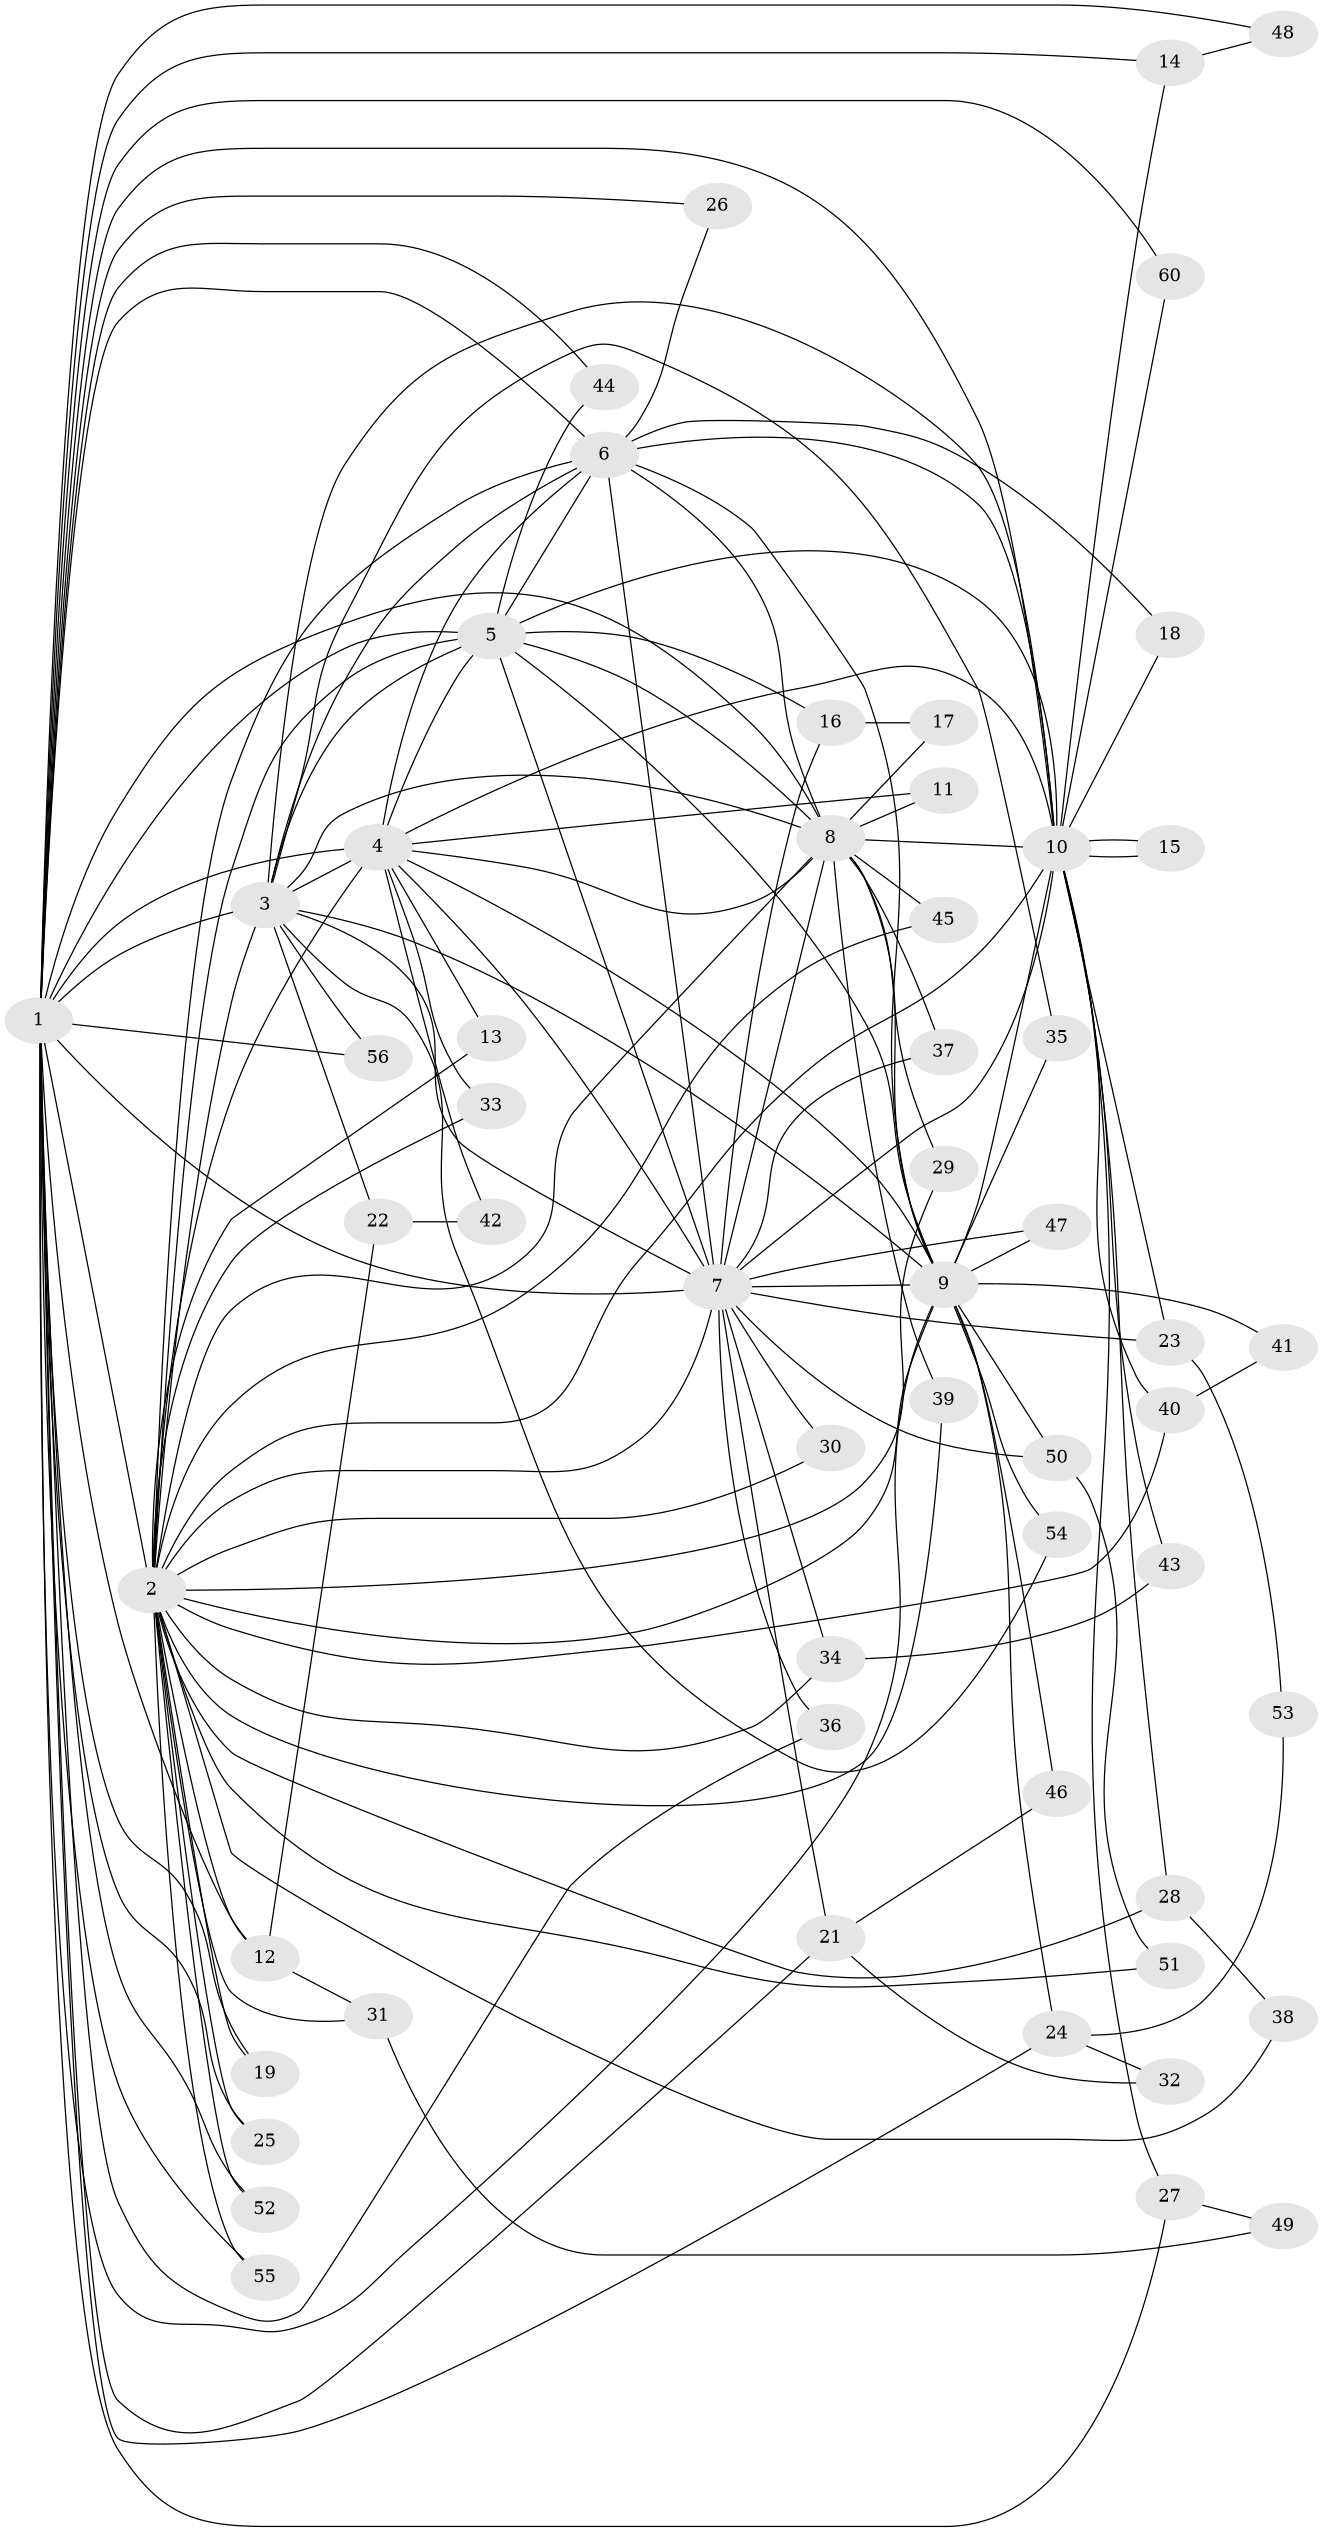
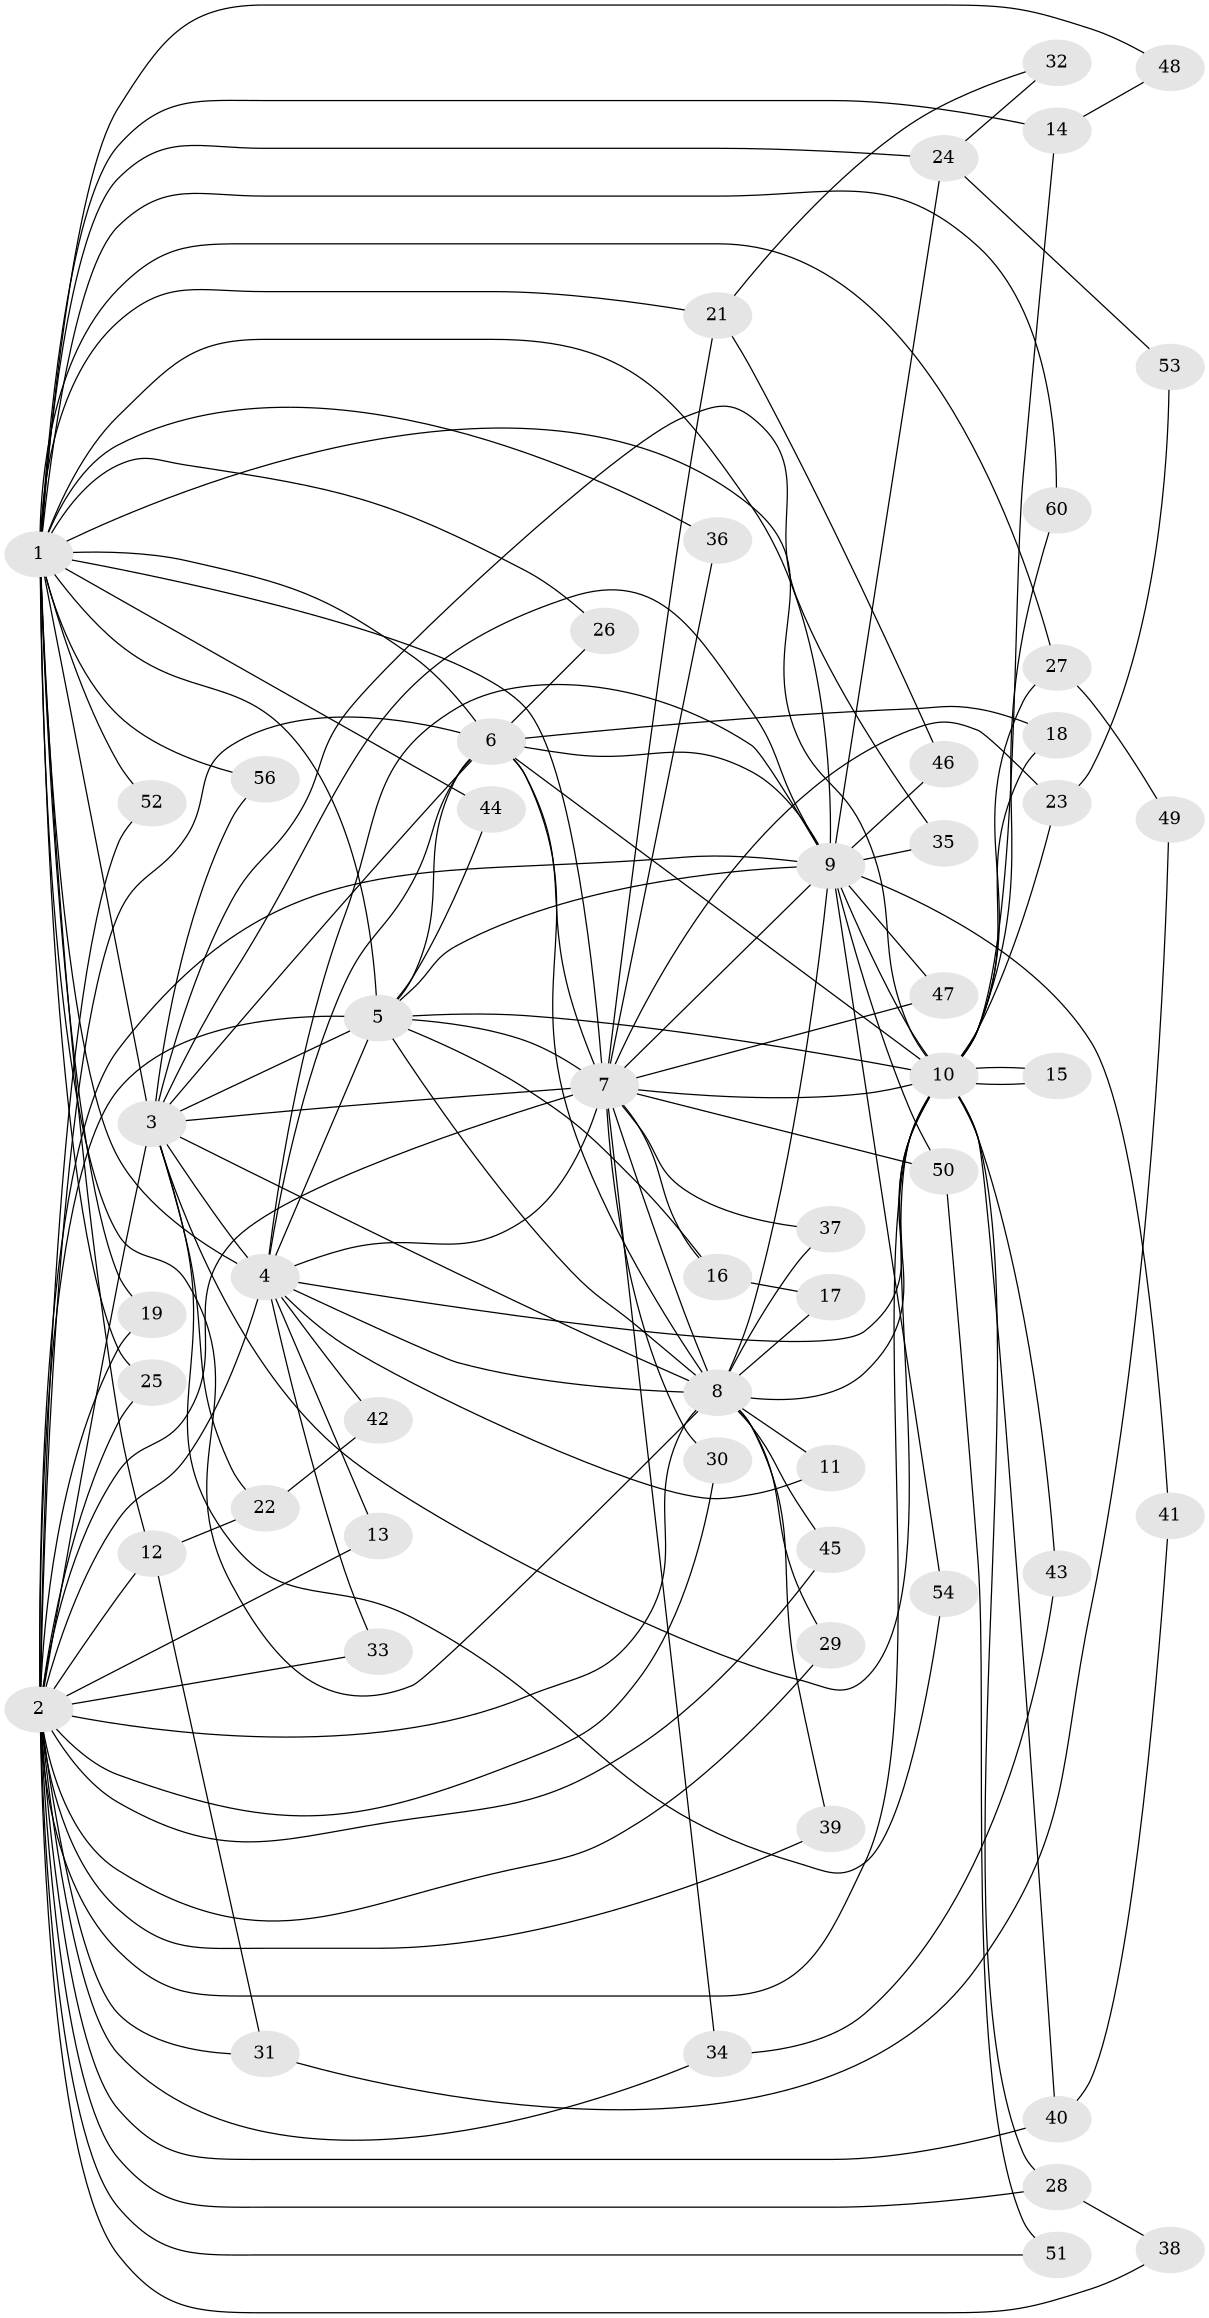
edge "1" -- "2": removed
node "55": removed
